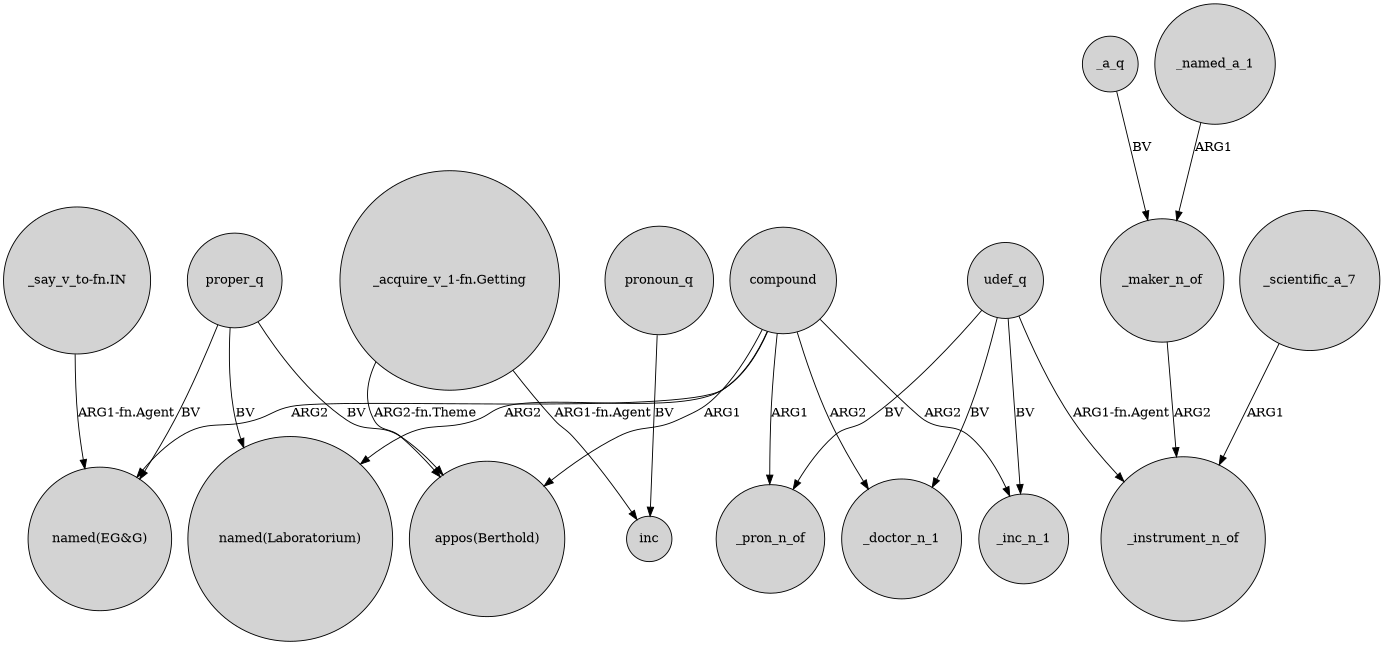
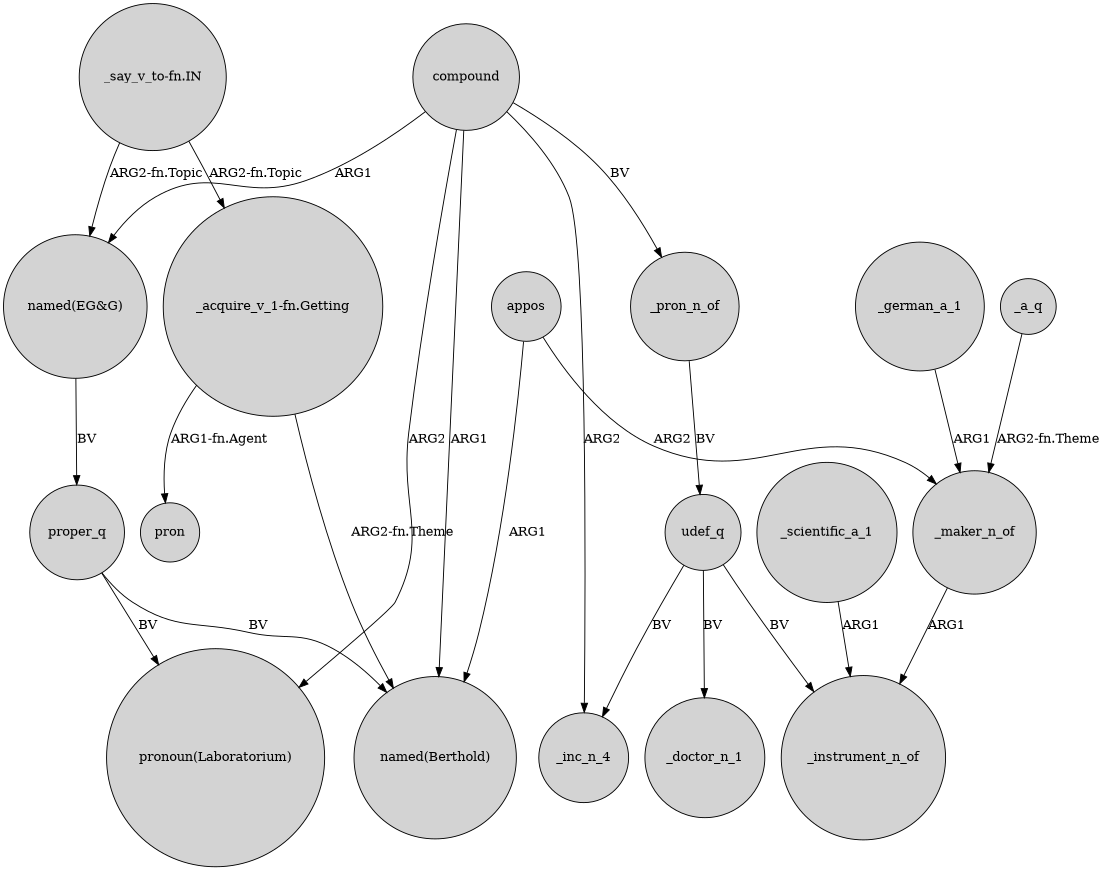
node "_named_a_1": label "_named_a_1" -> "_german_a_1"
edge "_a_q" -> "_maker_n_of": label "BV" -> "ARG2-fn.Theme"
edge "_say_v_to-fn.IN" -> "_acquire_v_1-fn.Getting": added, label "ARG2-fn.Topic"
node "pronoun_q": removed
node "_scientific_a_7": label "_scientific_a_7" -> "_scientific_a_1"
node "appos": added
edge "proper_q" -> "named(EG&G)": reversed
edge "udef_q" -> "_pron_n_of": reversed
edge "compound" -> "_doctor_n_1": removed, label "ARG2"
edge "_say_v_to-fn.IN" -> "named(EG&G)": label "ARG1-fn.Agent" -> "ARG2-fn.Topic"
edge "compound" -> "named(EG&G)": label "ARG2" -> "ARG1"
edge "compound" -> "_pron_n_of": label "ARG1" -> "BV"
edge "udef_q" -> "_instrument_n_of": label "ARG1-fn.Agent" -> "BV"
edge "_maker_n_of" -> "_instrument_n_of": label "ARG2" -> "ARG1"
node "named(Laboratorium)": label "named(Laboratorium)" -> "pronoun(Laboratorium)"
node "appos(Berthold)": label "appos(Berthold)" -> "named(Berthold)"
node "inc": label "inc" -> "pron"
node "_inc_n_1": label "_inc_n_1" -> "_inc_n_4"
